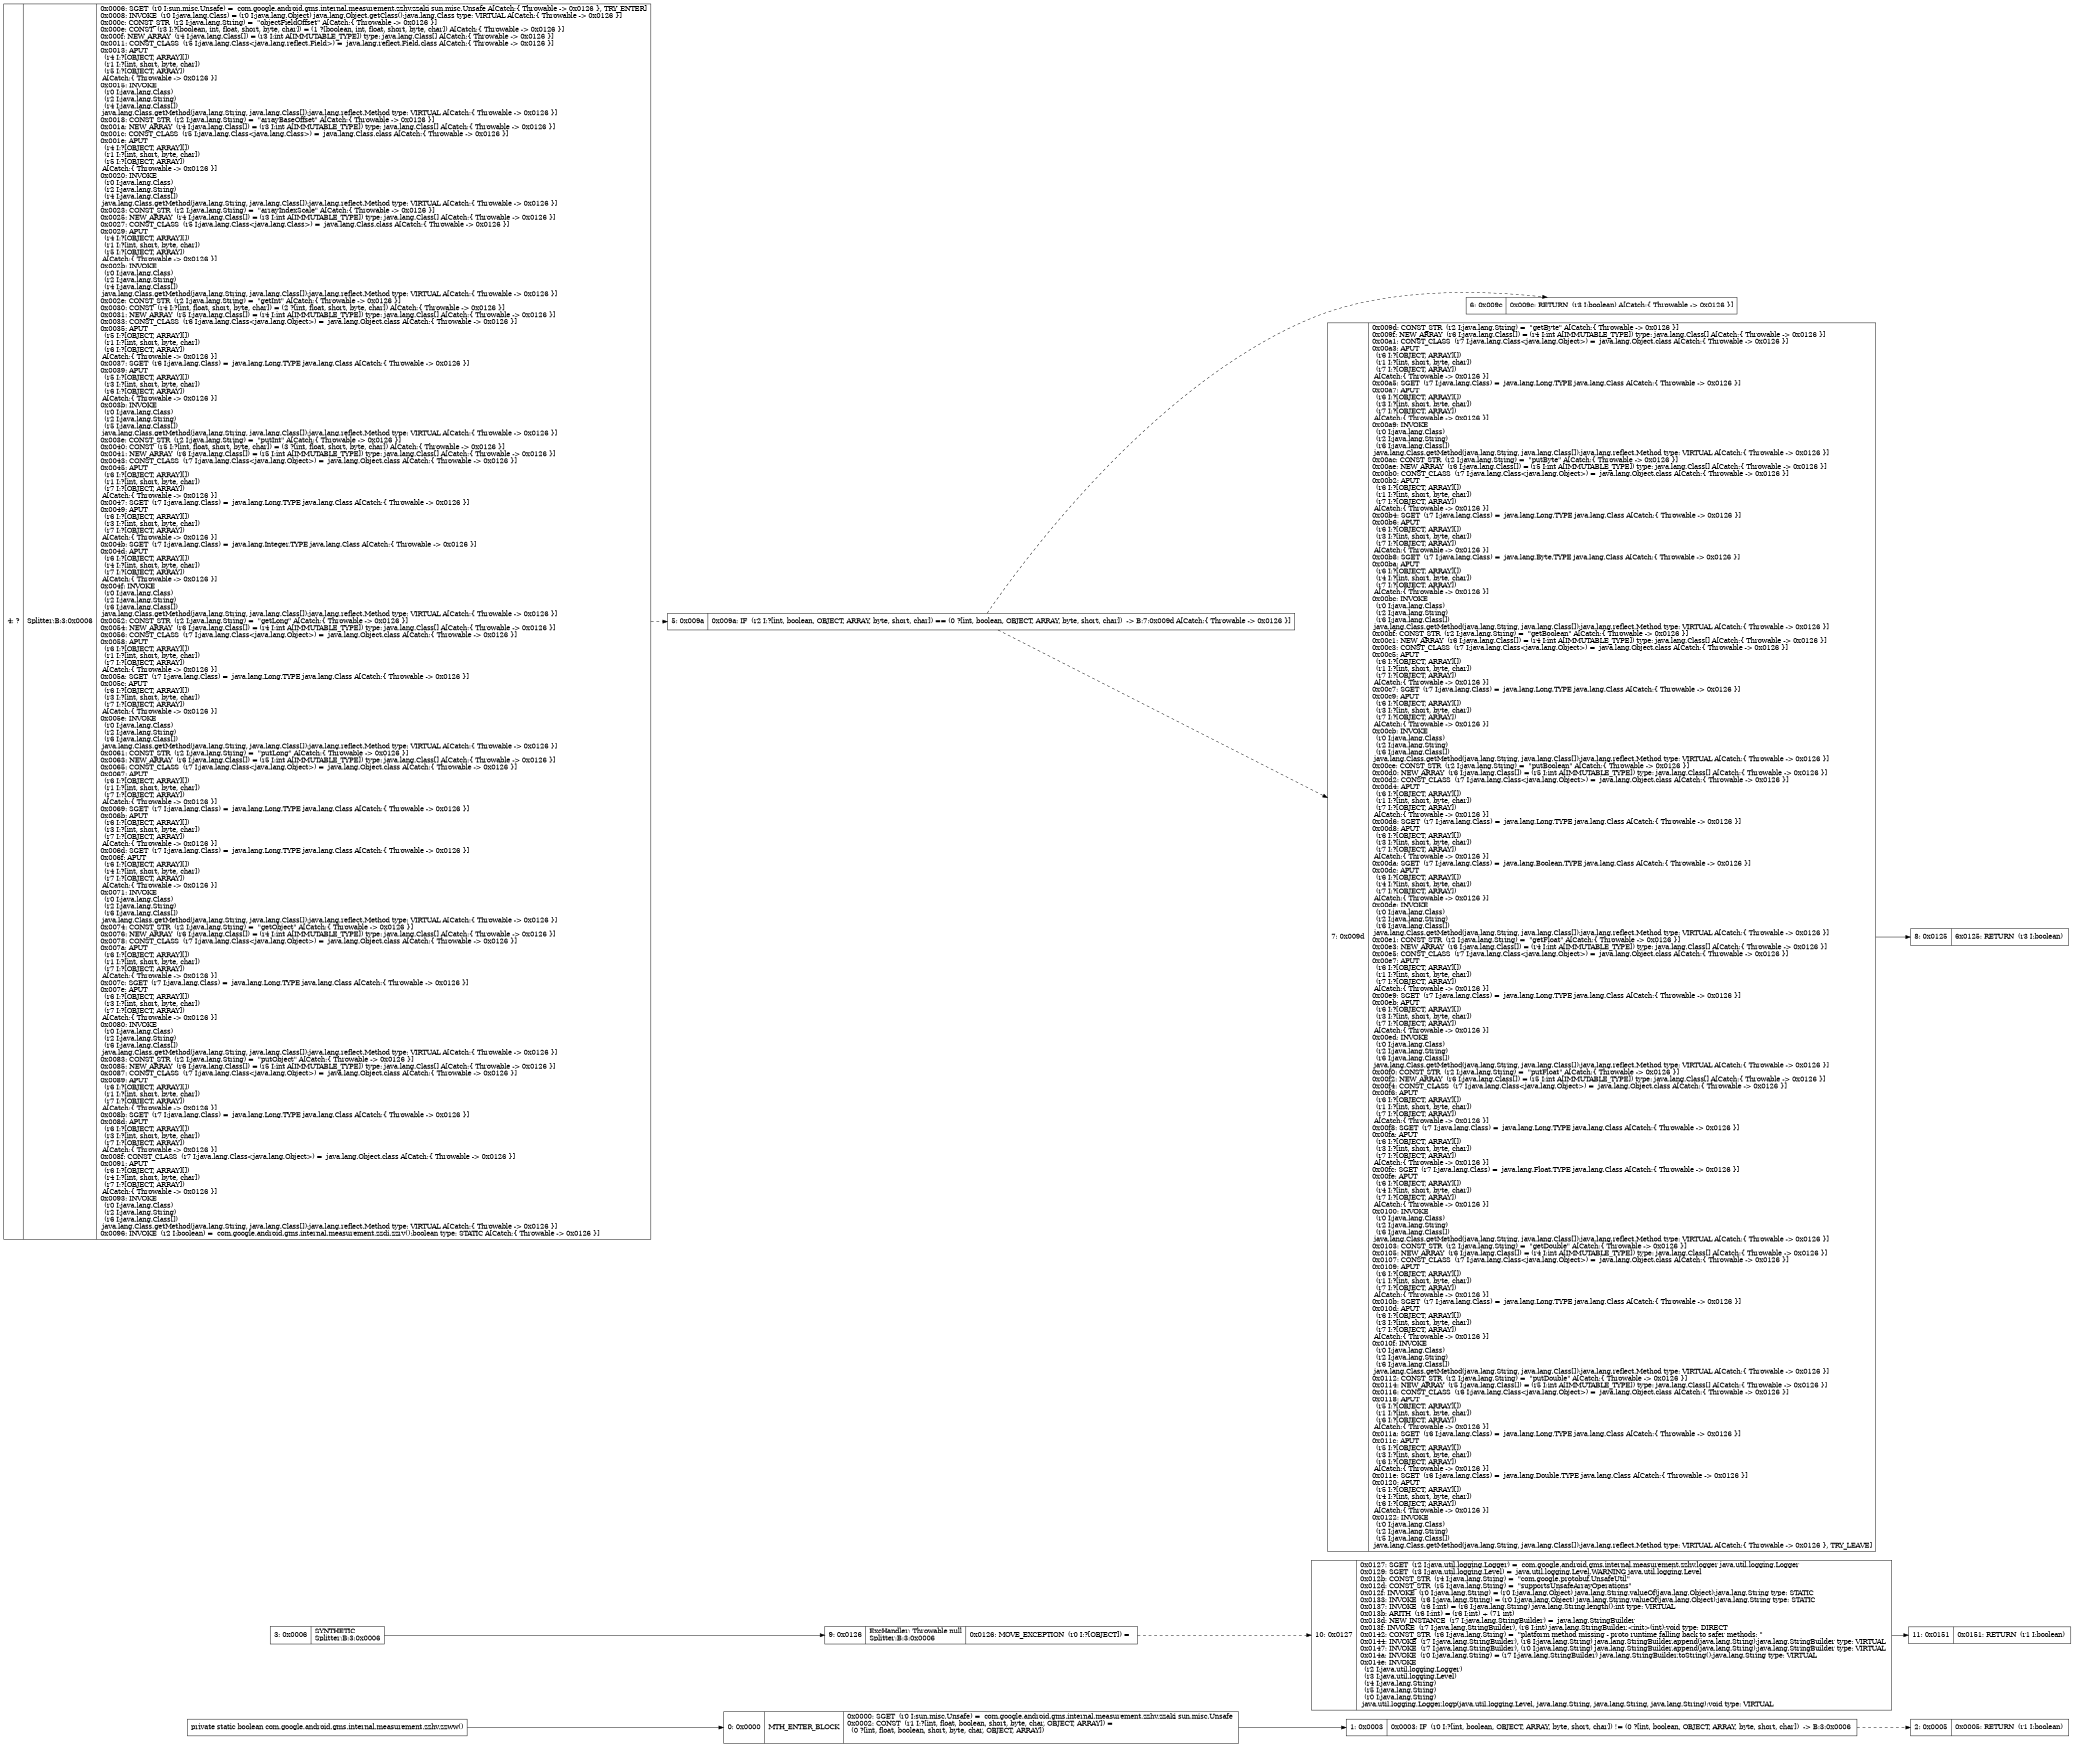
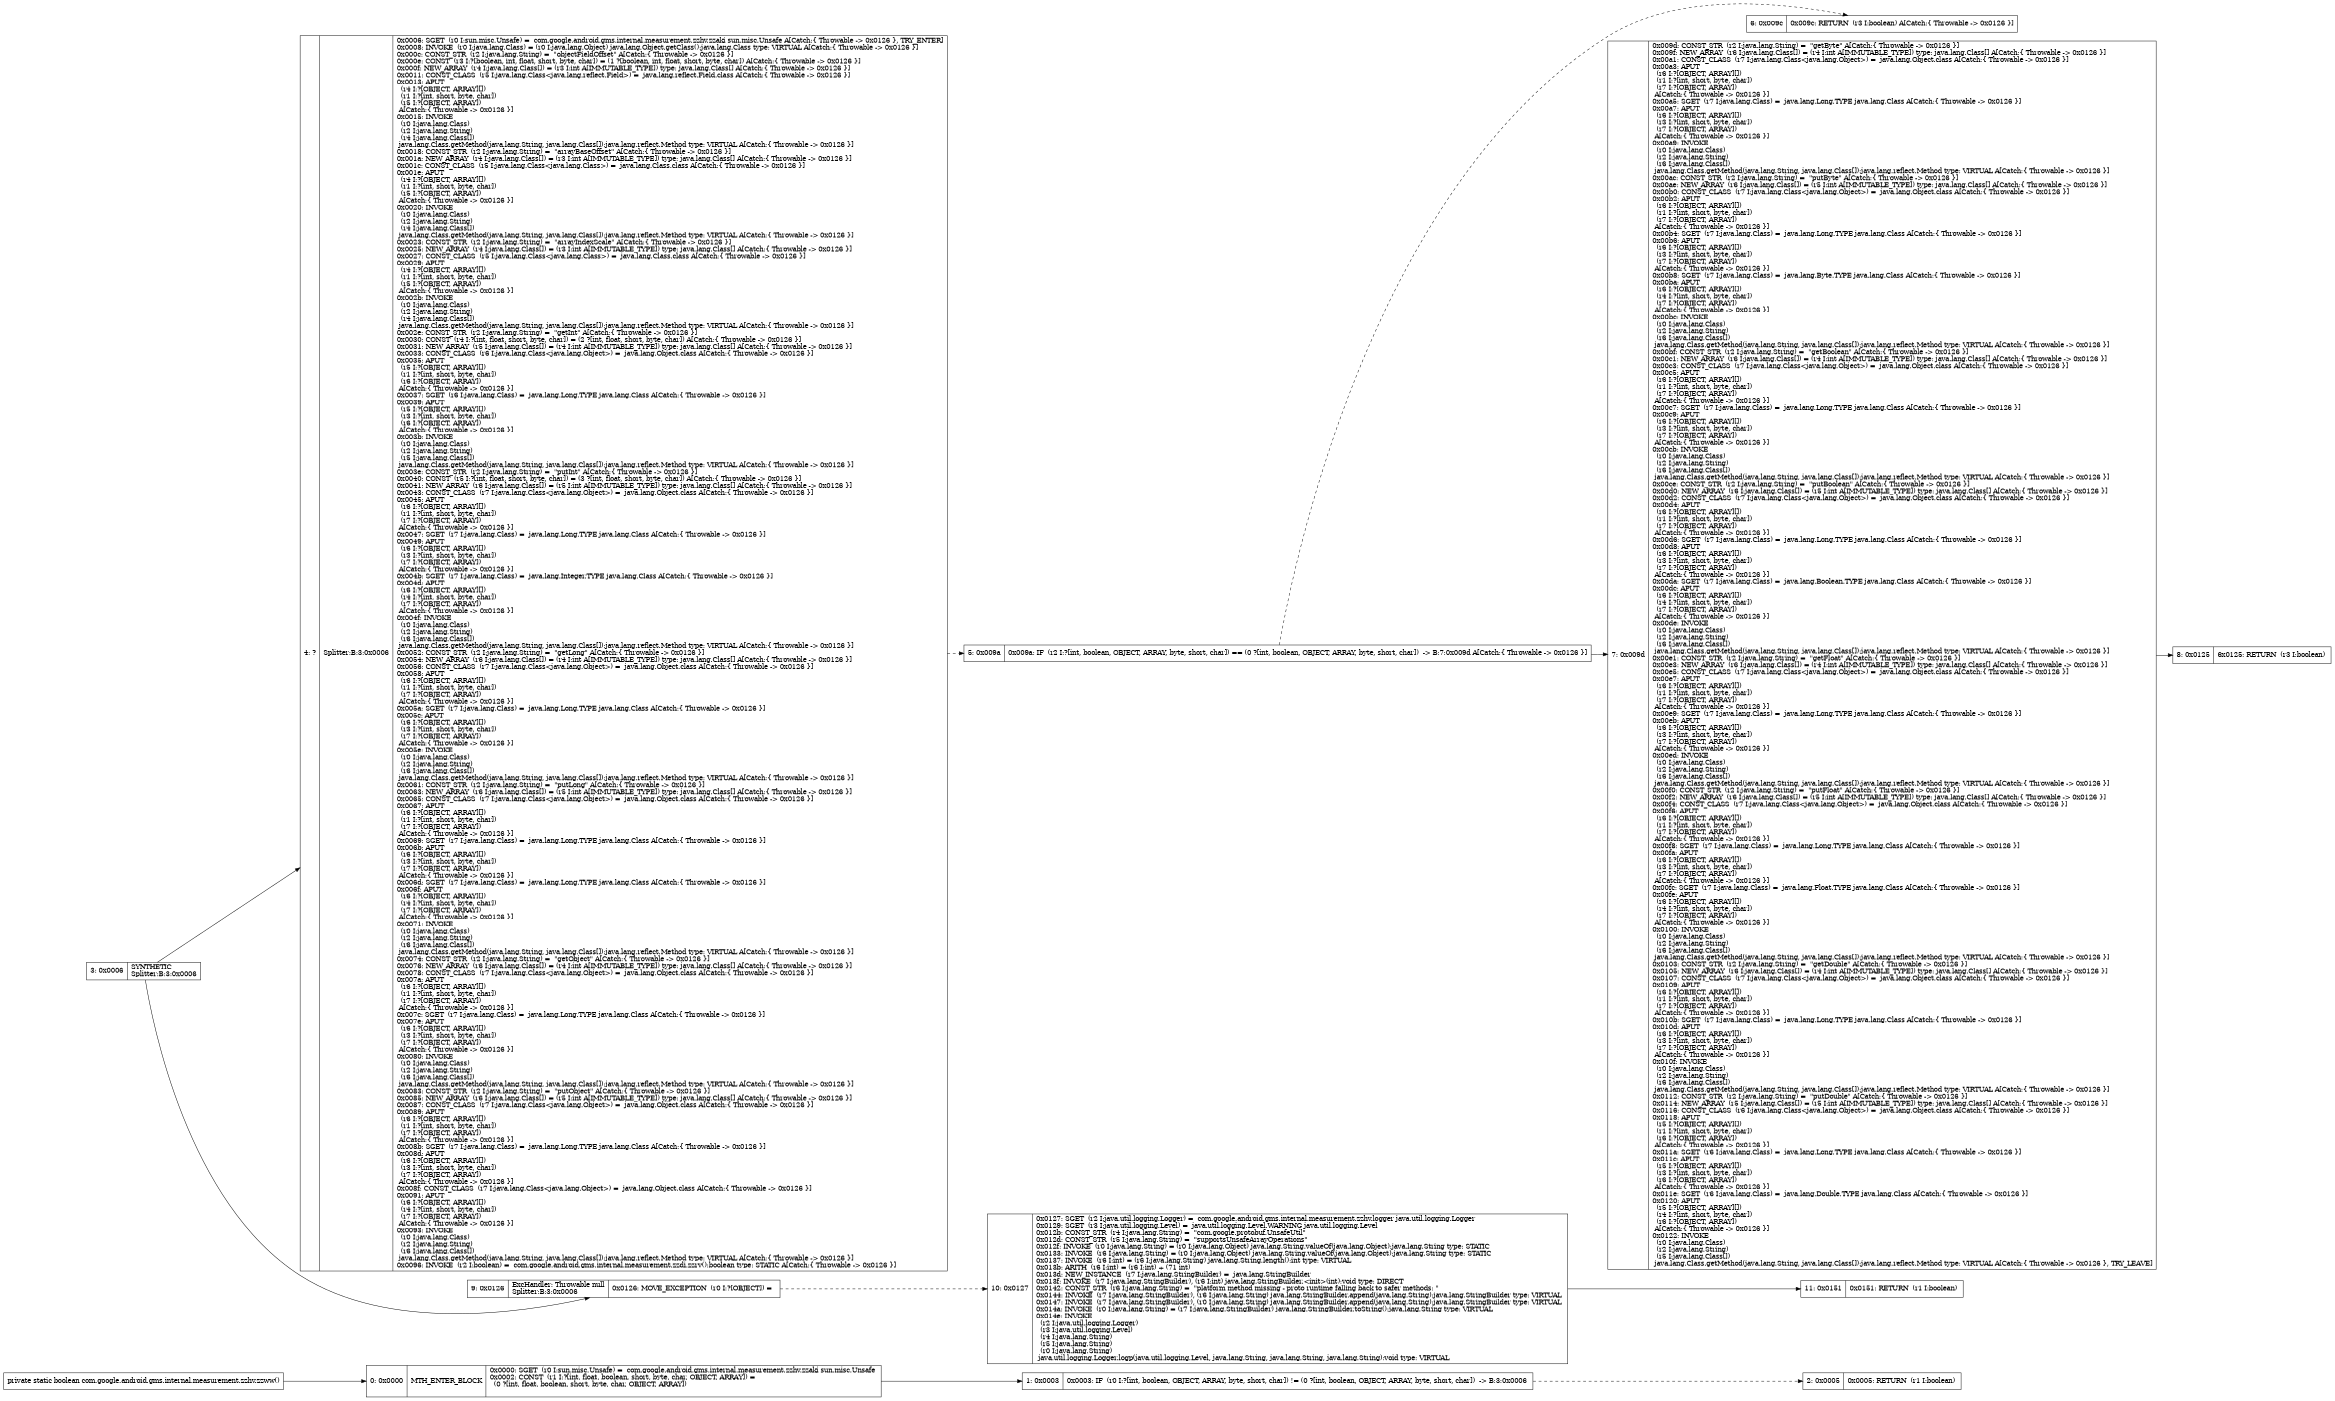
edge "5: 0x009a" -> "7: 0x009d": style dashed -> solid
edge "3: 0x0006" -> "4: ?": added
